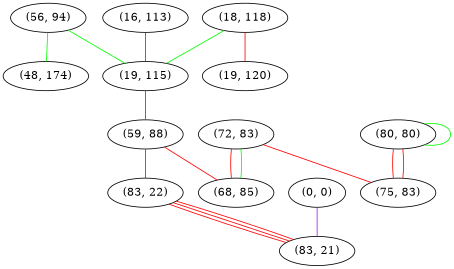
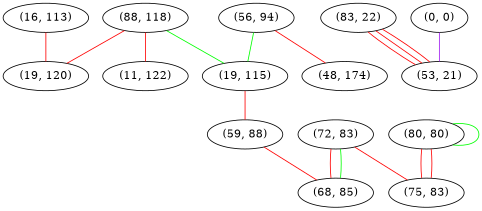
node "(18, 118)": label "(18, 118)" -> "(88, 118)"
edge "(56, 94)" -- "(48, 174)": color green -> red
edge "(16, 113)" -- "(19, 115)": now "(16, 113)" -- "(19, 120)"
node "(11, 122)": added
edge "(59, 88)" -- "(83, 22)": removed
node "(83, 21)": label "(83, 21)" -> "(53, 21)"
